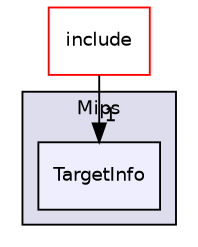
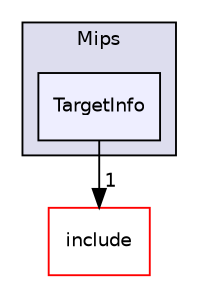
edge "include" -> "TargetInfo": reversed
